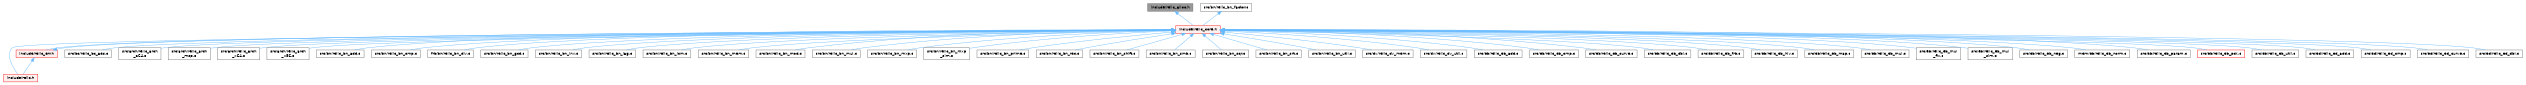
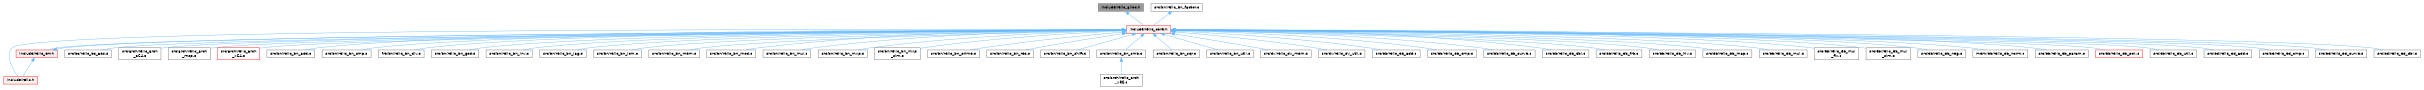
edge "src/arch/relic_arch _x86.c" -> "include/relic_core.h": now "src/arch/relic_arch _x86.c" -> "src/bn/relic_bn_smb.c"
node "src/arch/relic_arch _x64.c": color grey40 -> red
node "src/bn/relic_bn_srt.c": removed
